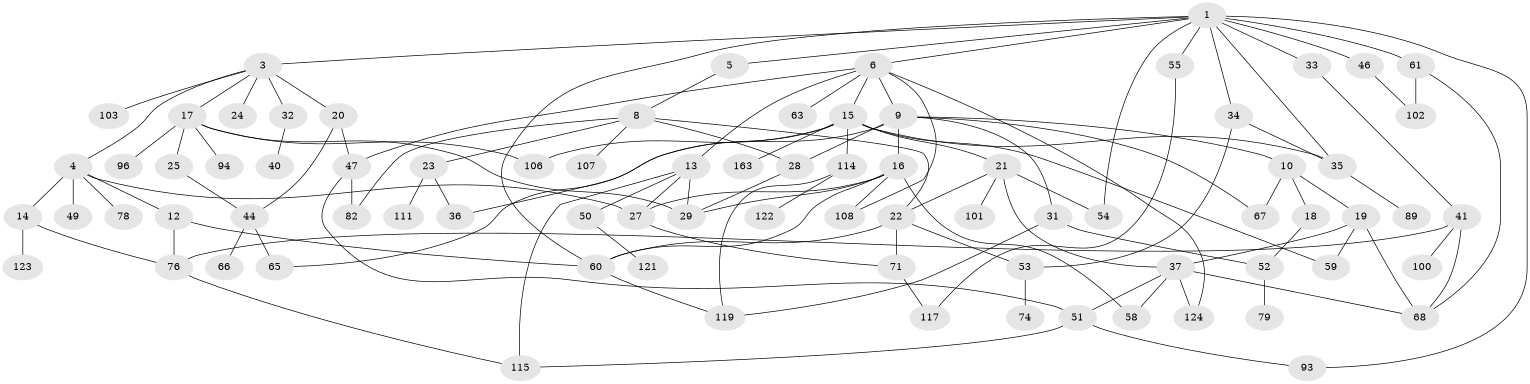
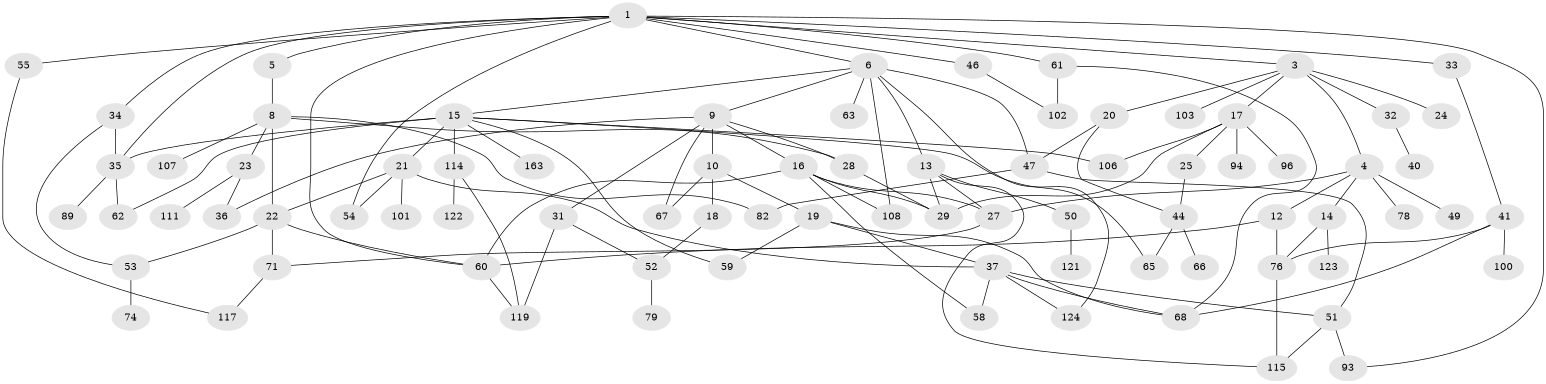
node "62": added
